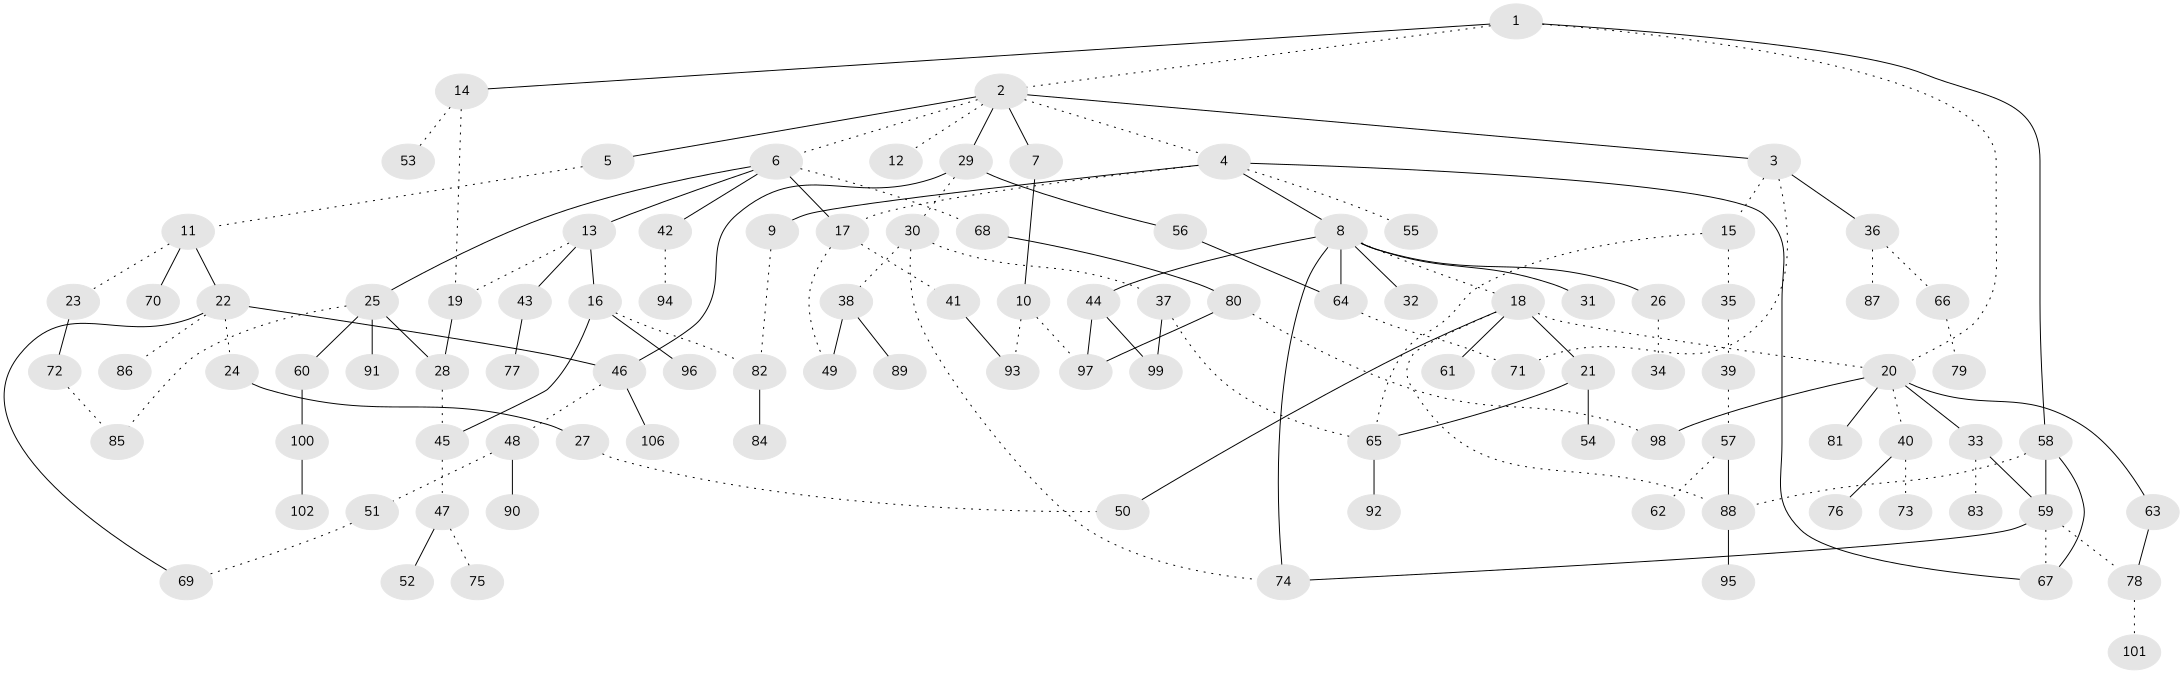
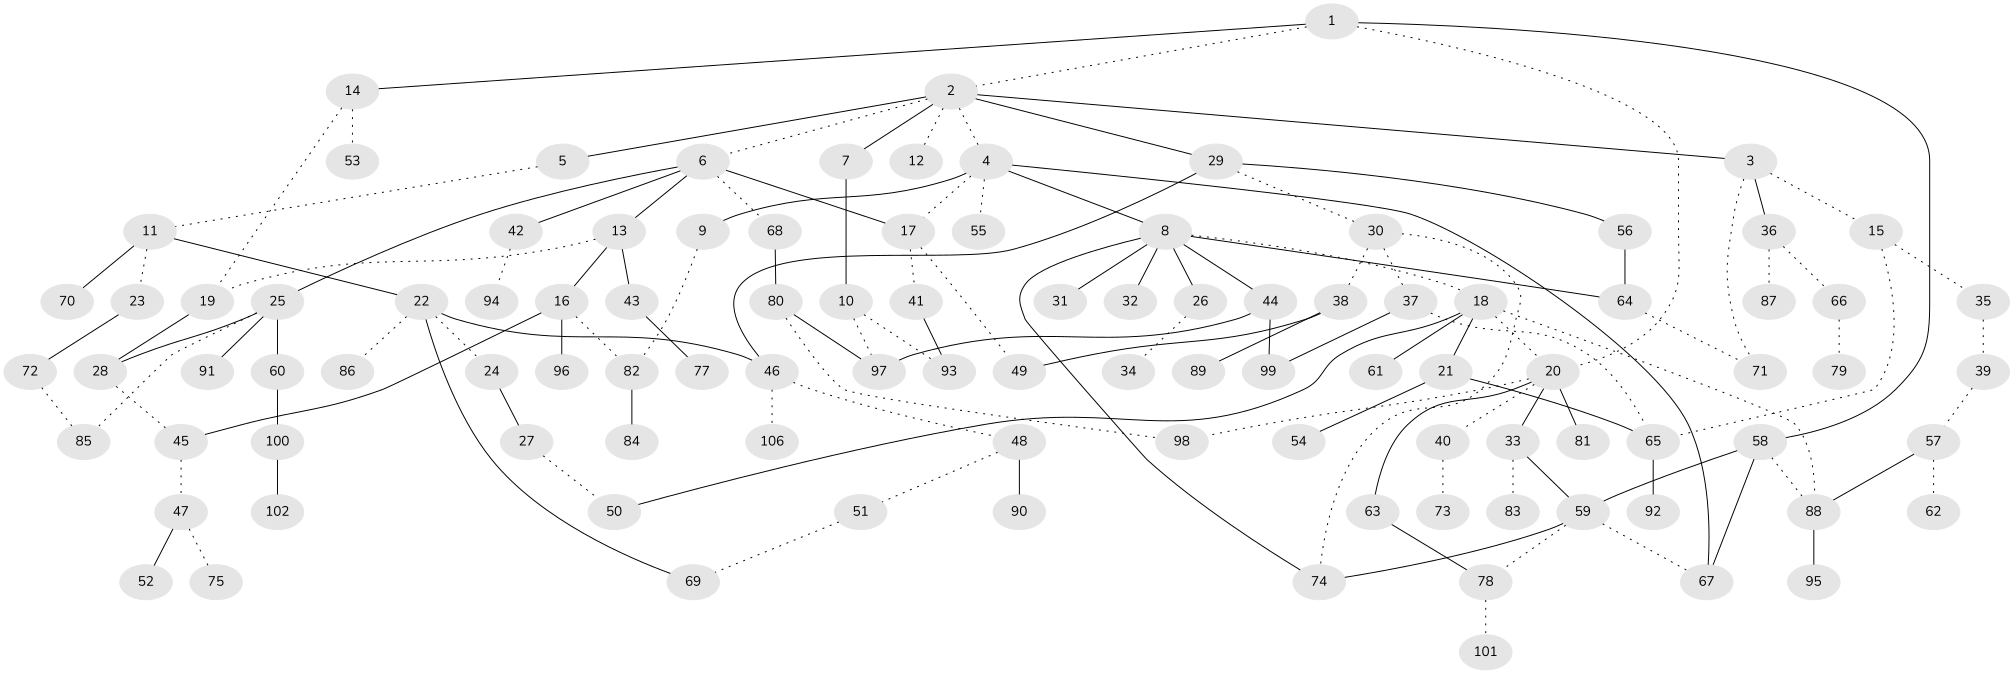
edge "20" -- "98": style solid -> dotted
edge "46" -- "106": style solid -> dotted
node "76": removed
